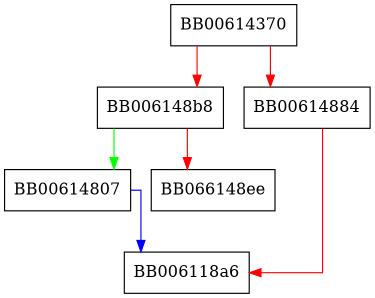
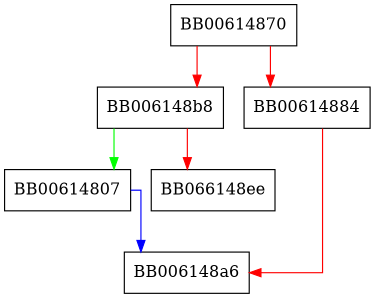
node "BB00614370": label "BB00614370" -> "BB00614870"
node "BB006118a6": label "BB006118a6" -> "BB006148a6"
